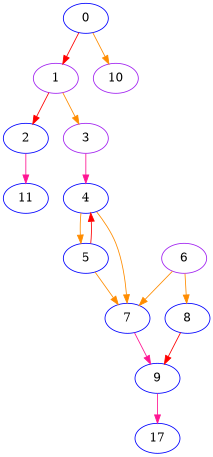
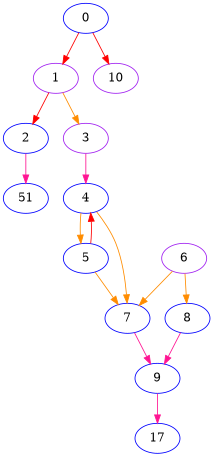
edge "0" -> "10": color darkorange -> red
node "11": label "11" -> "51"
edge "8" -> "9": color red -> deeppink
